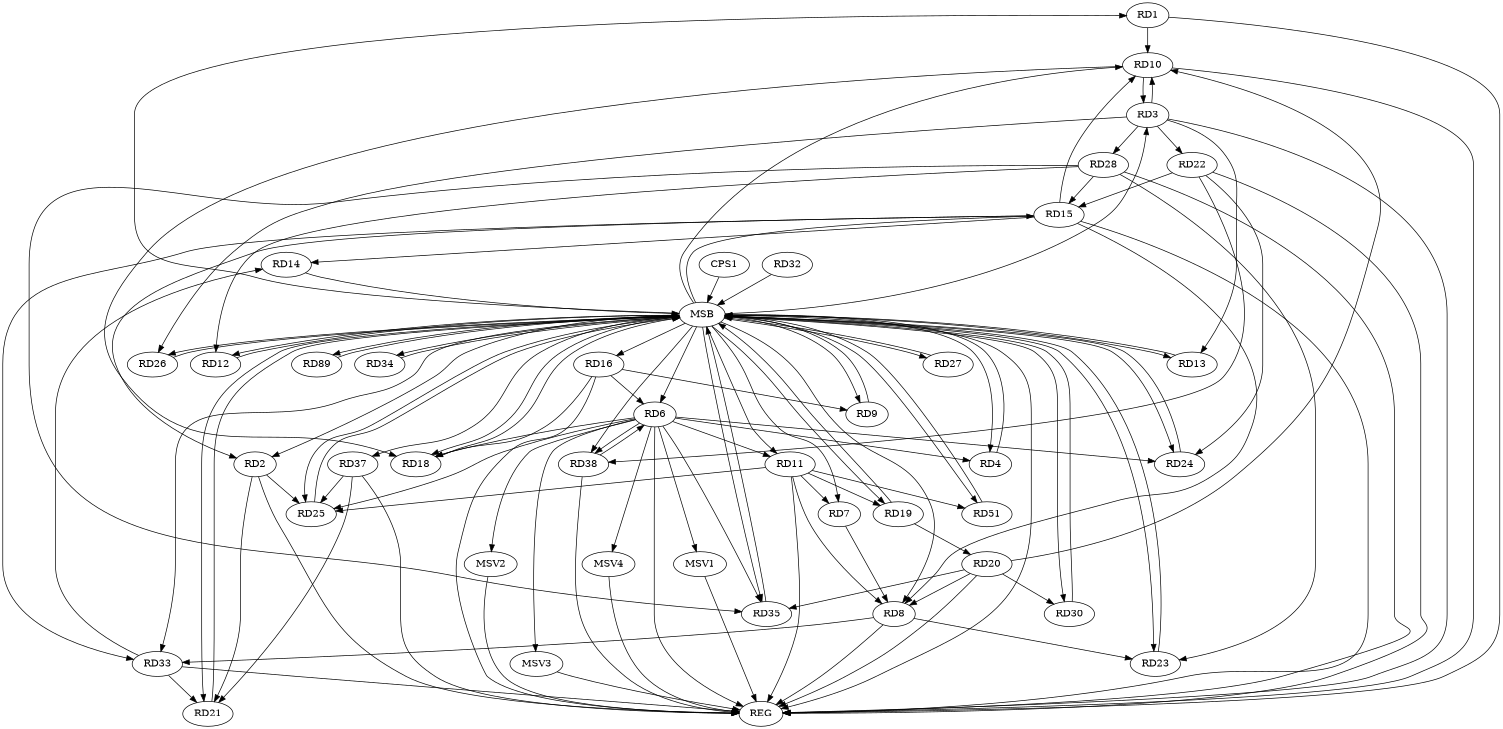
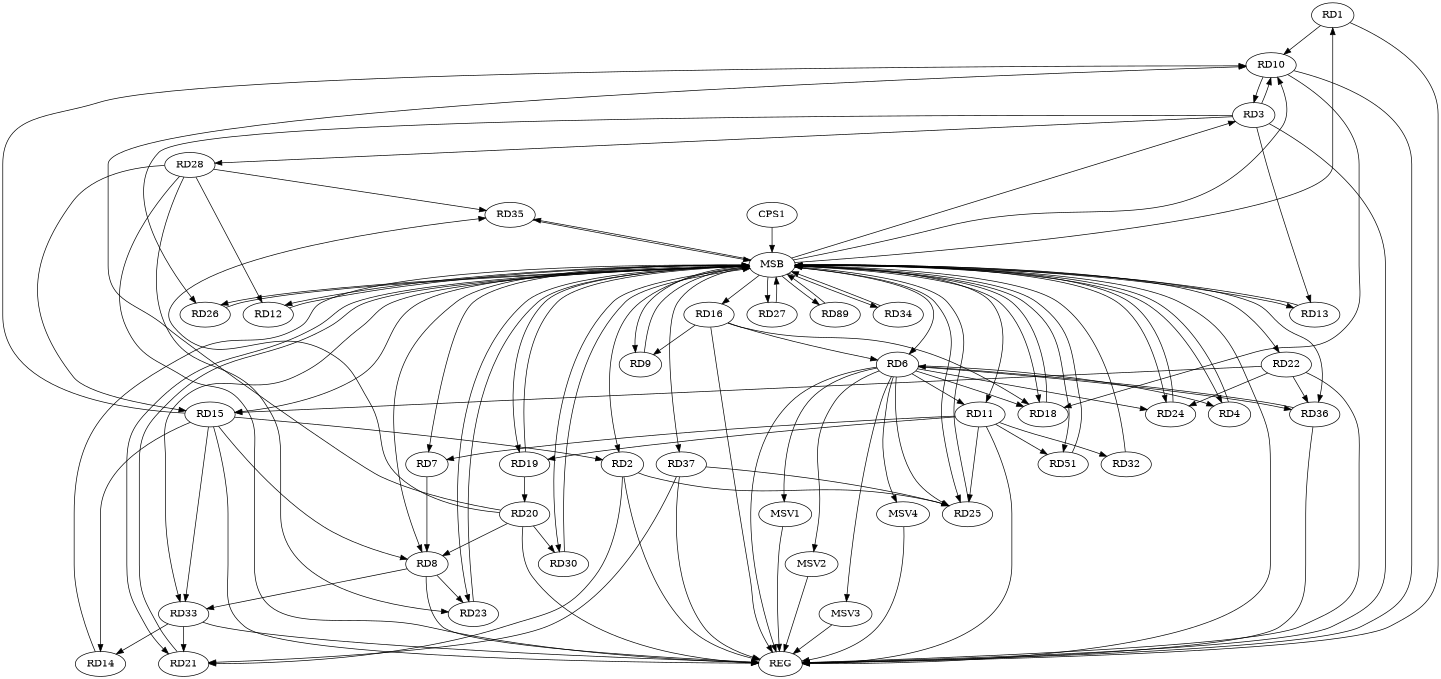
edge "RD3" -> "RD22": now "MSB" -> "RD22"
node "RD38": label "RD38" -> "RD36"
edge "RD6" -> "RD35": removed
edge "RD11" -> "RD8": now "RD11" -> "RD32"
